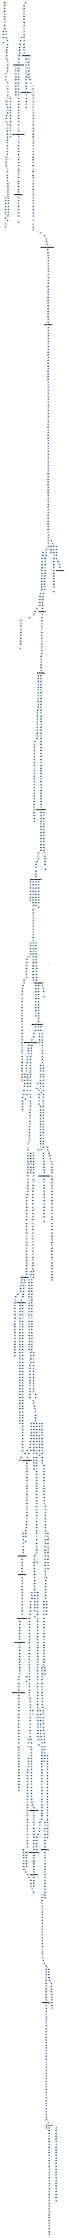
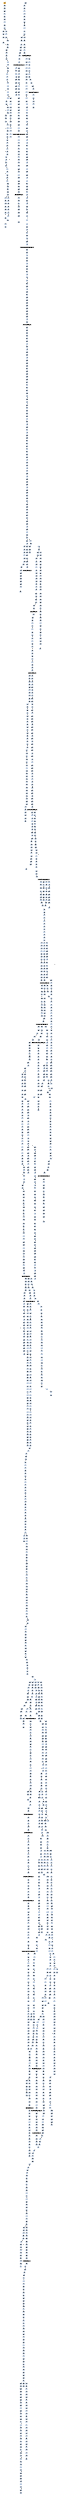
node "notl": added
